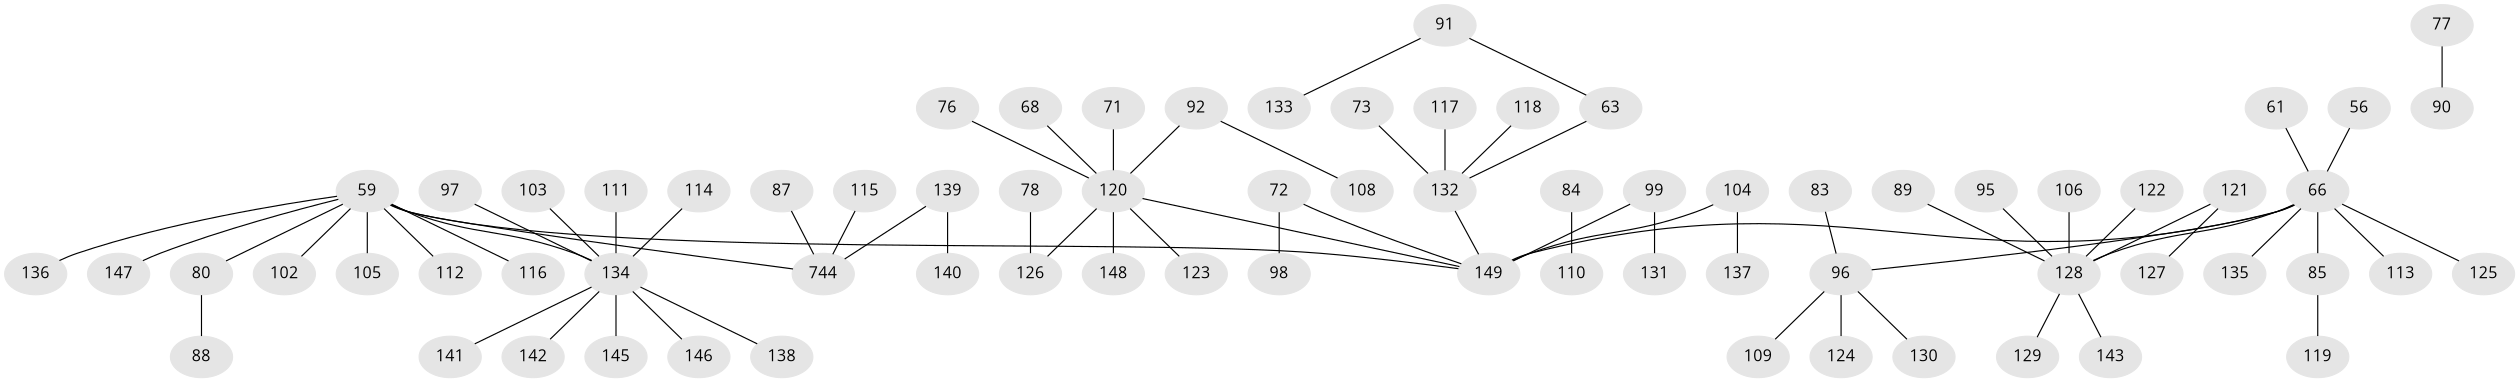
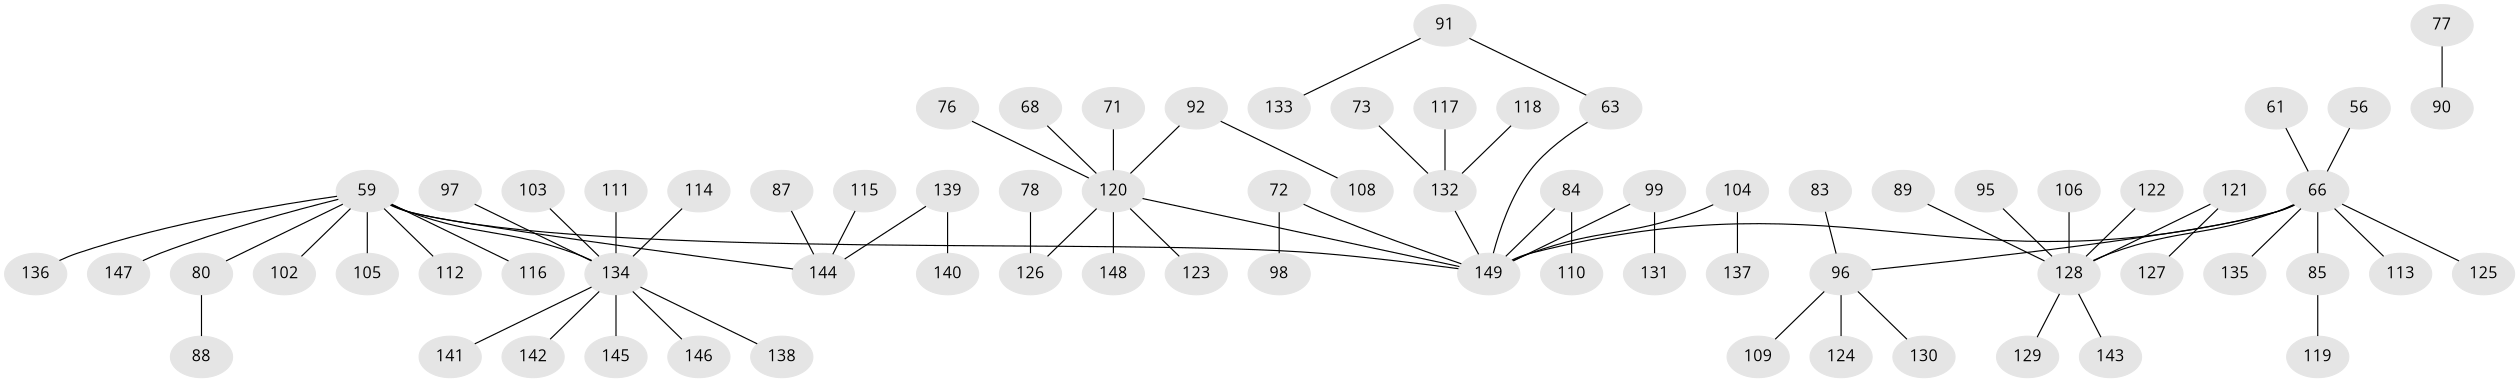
edge "63" -- "132": now "63" -- "149"
edge "84" -- "149": added
node "744": label "744" -> "144"
